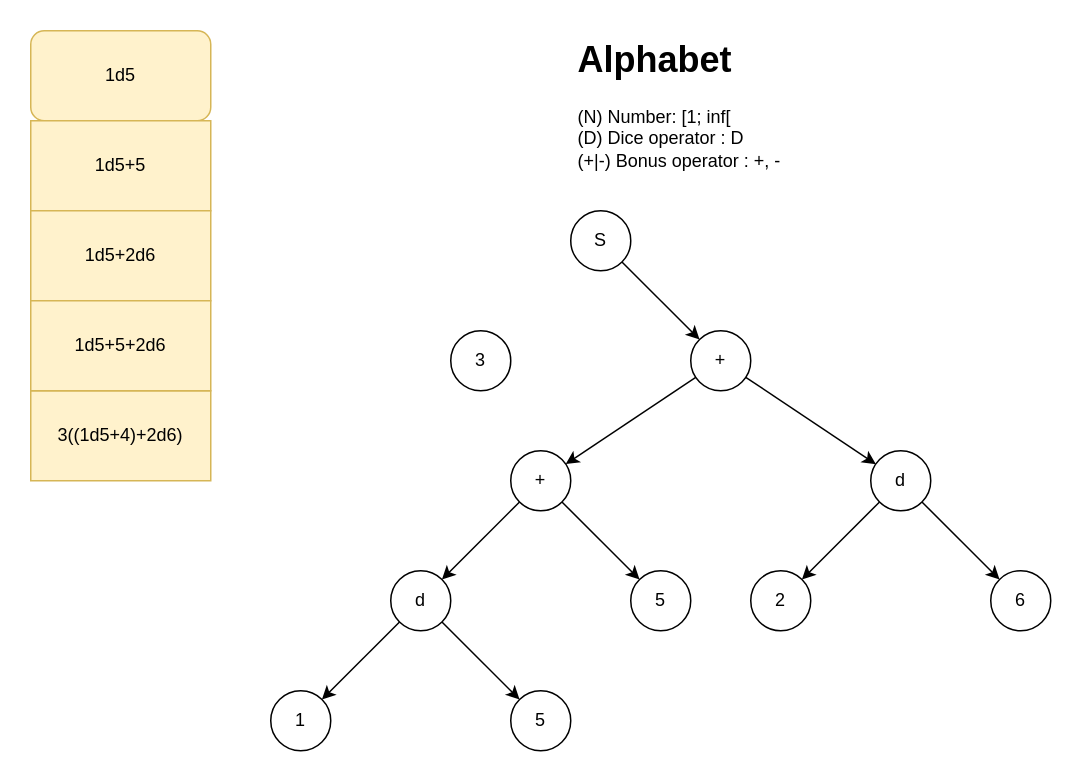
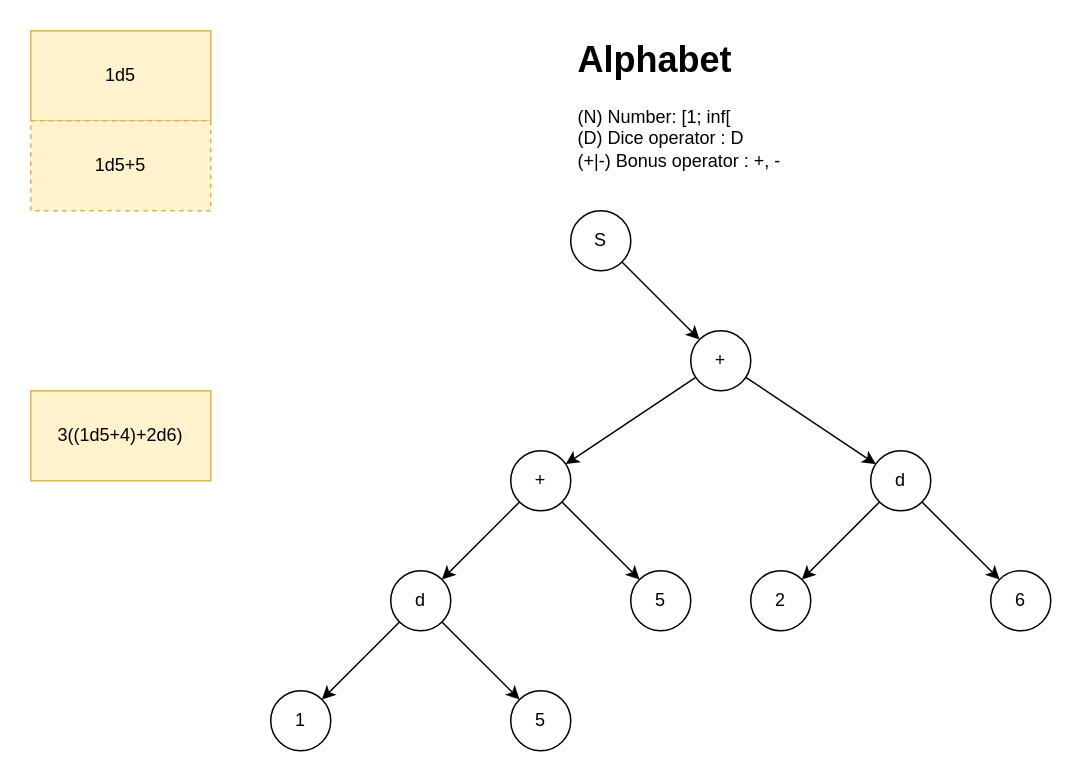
node "1d5": shape rounded rectangle -> rectangle
node "1d5+5": style solid -> dashed
node "1d5+2d6": removed
node "1d5+5+2d6": removed
node "3": removed
